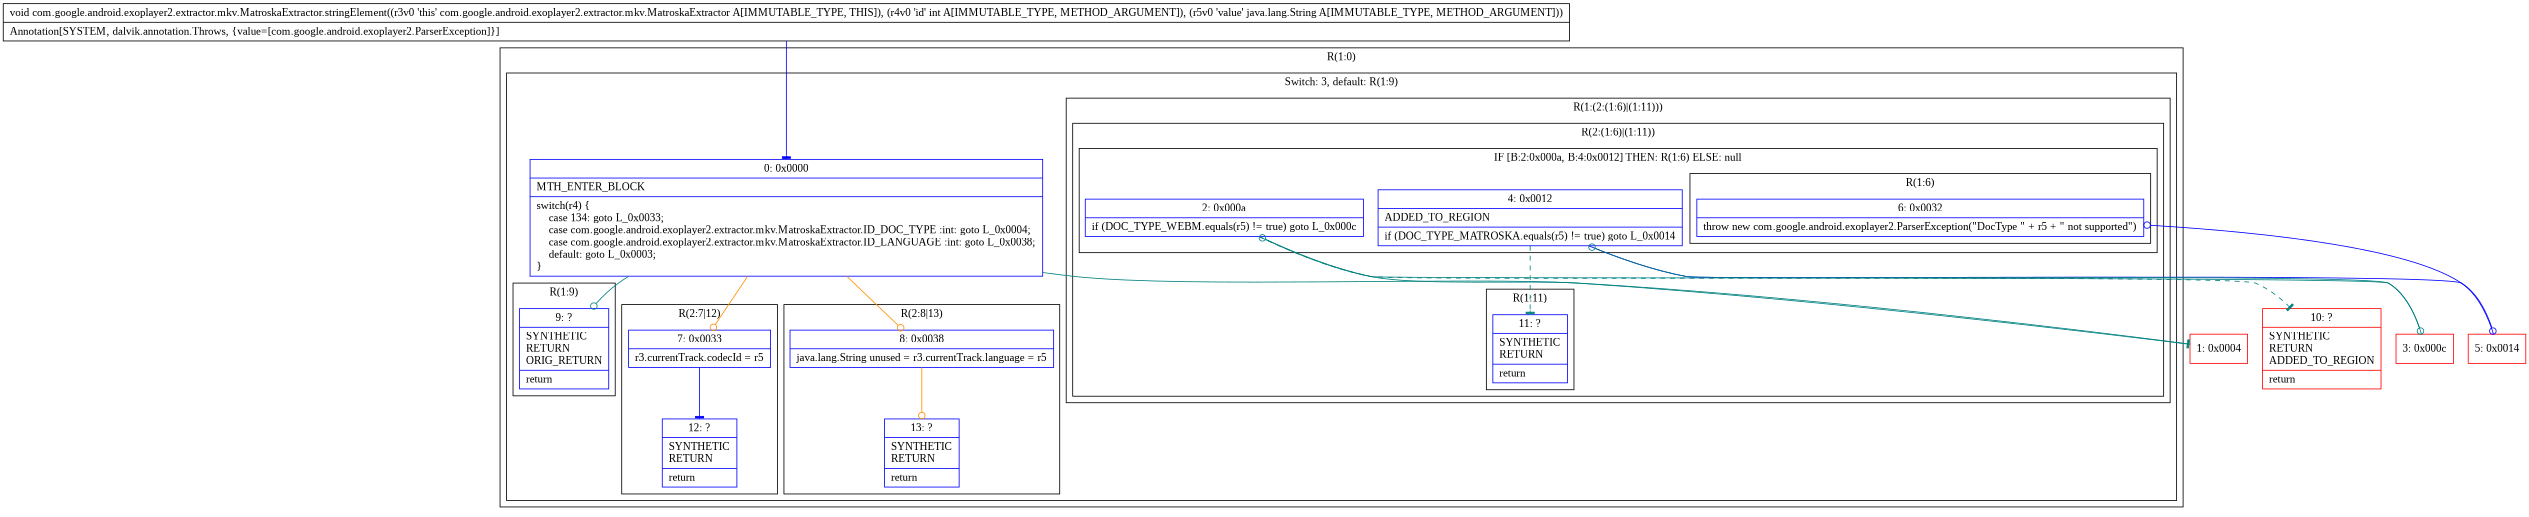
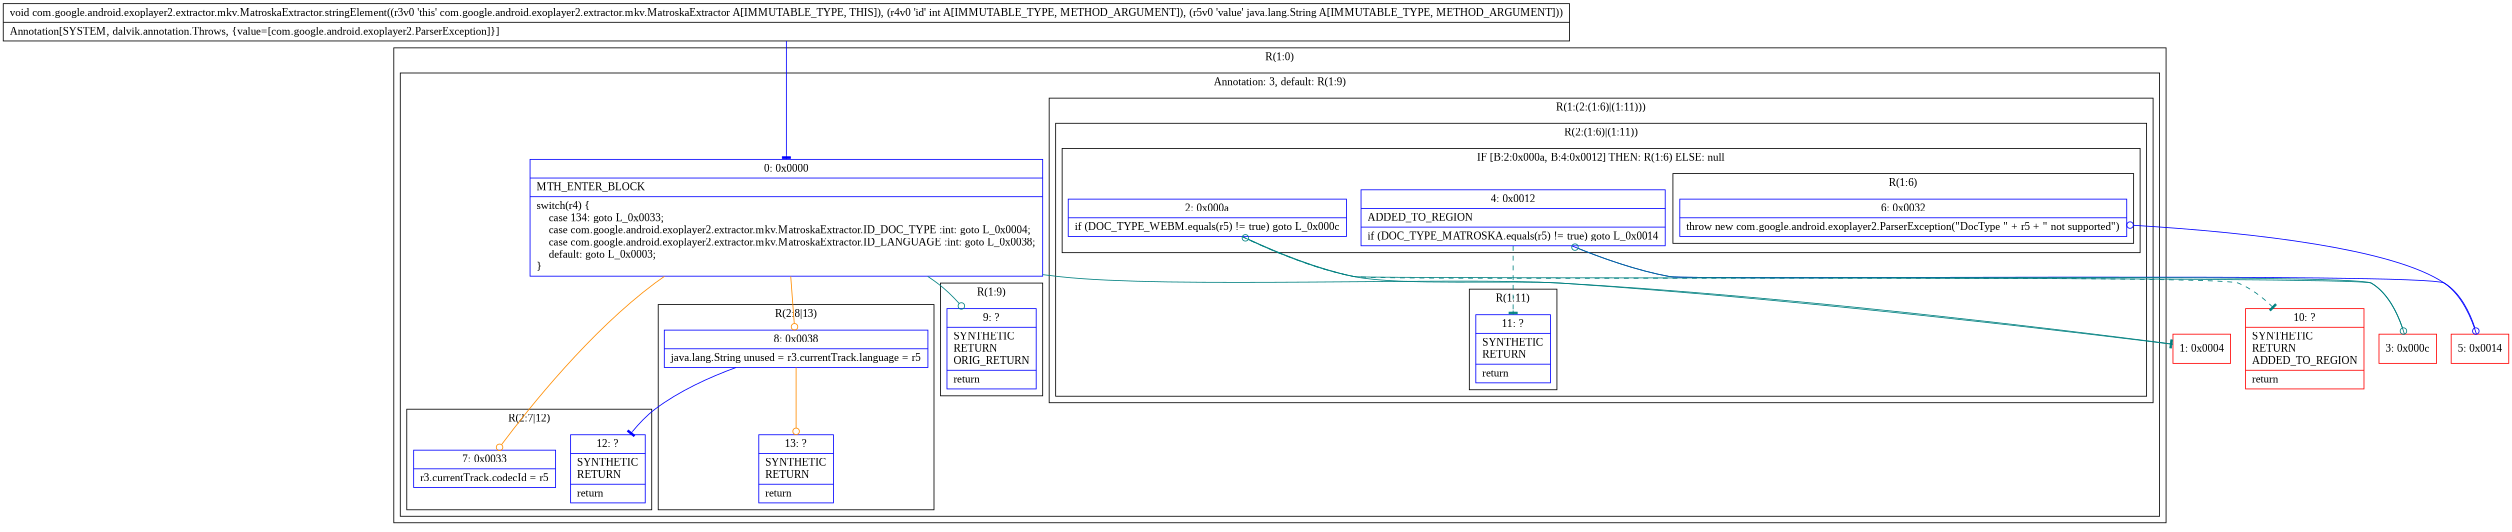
cluster "Switch: 3, default: R(1:9)": label "Switch: 3, default: R(1:9)" -> "Annotation: 3, default: R(1:9)"
edge "7: 0x0033" -> "12: ?": now "8: 0x0038" -> "12: ?"
